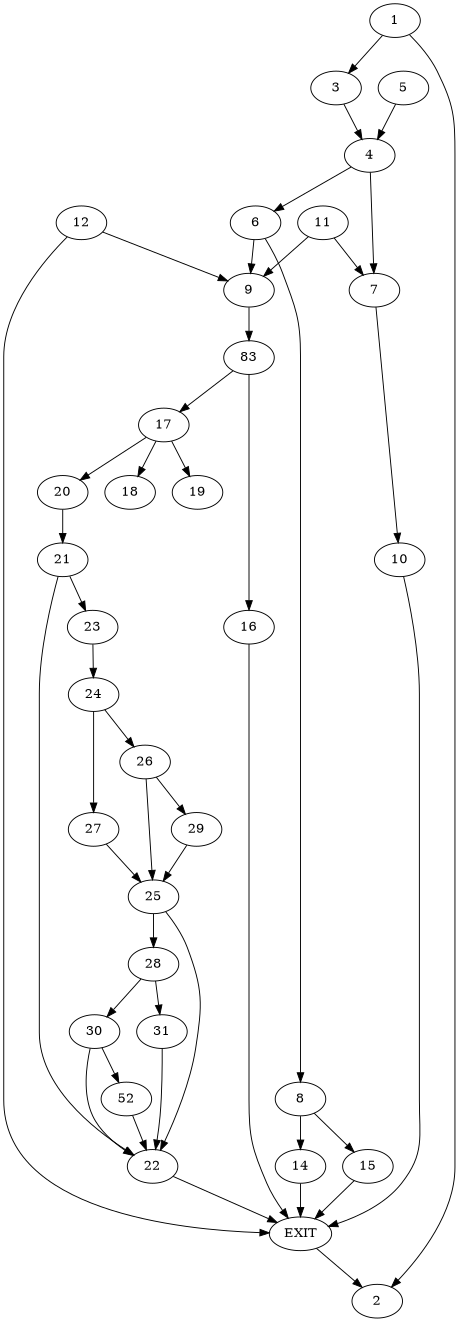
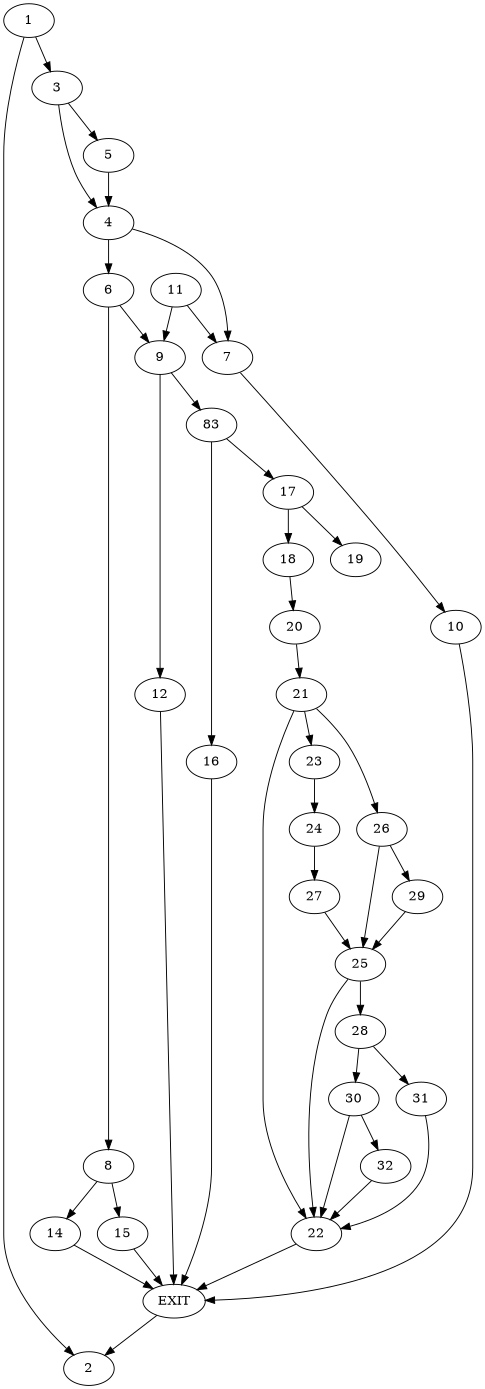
edge "3" -> "5": added
edge "12" -> "9": reversed
edge "17" -> "20": now "18" -> "20"
edge "24" -> "26": now "21" -> "26"
node "52": label "52" -> "32"
